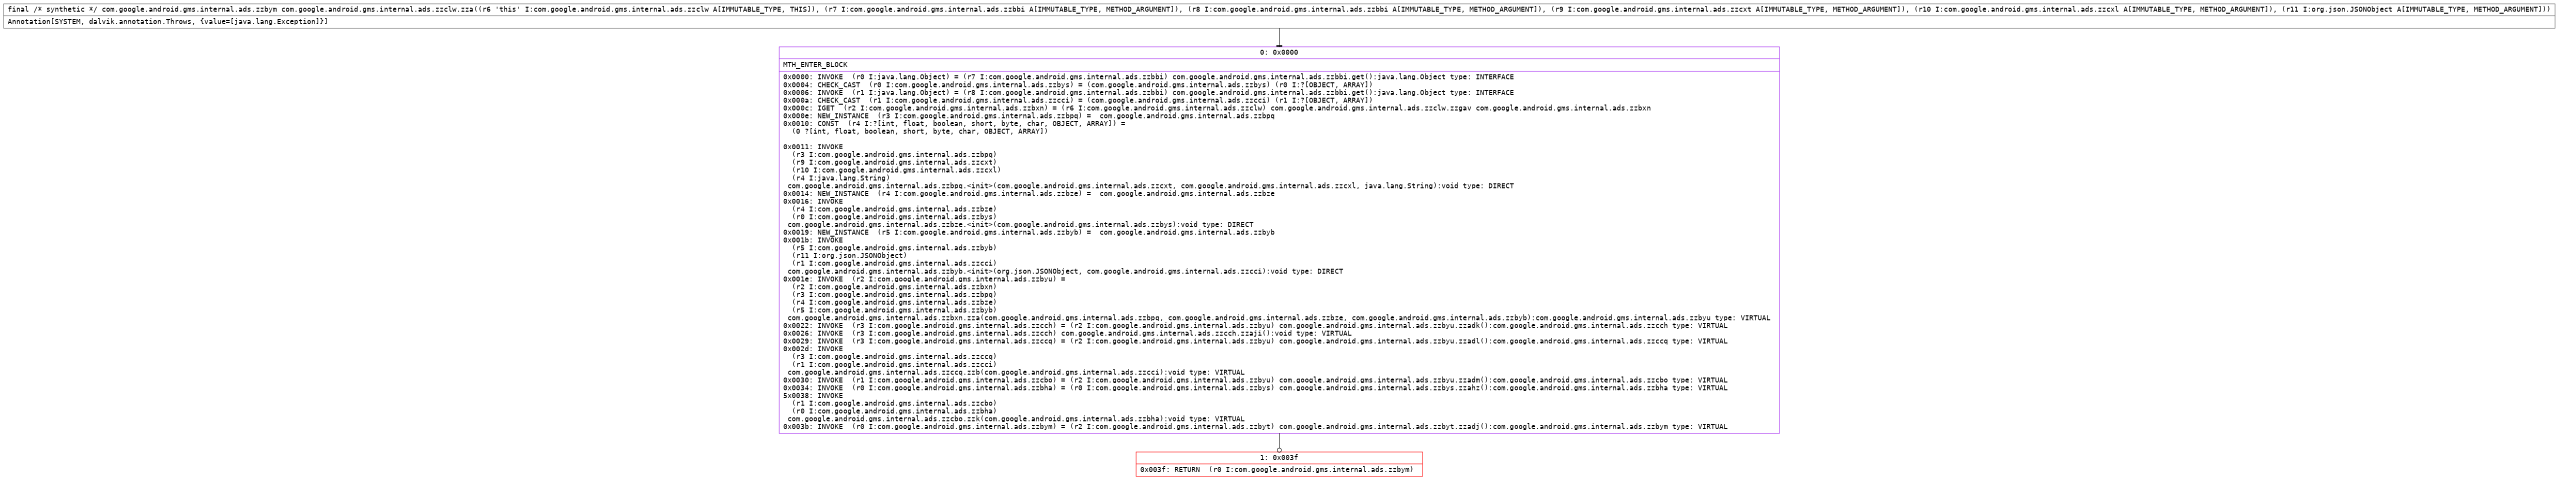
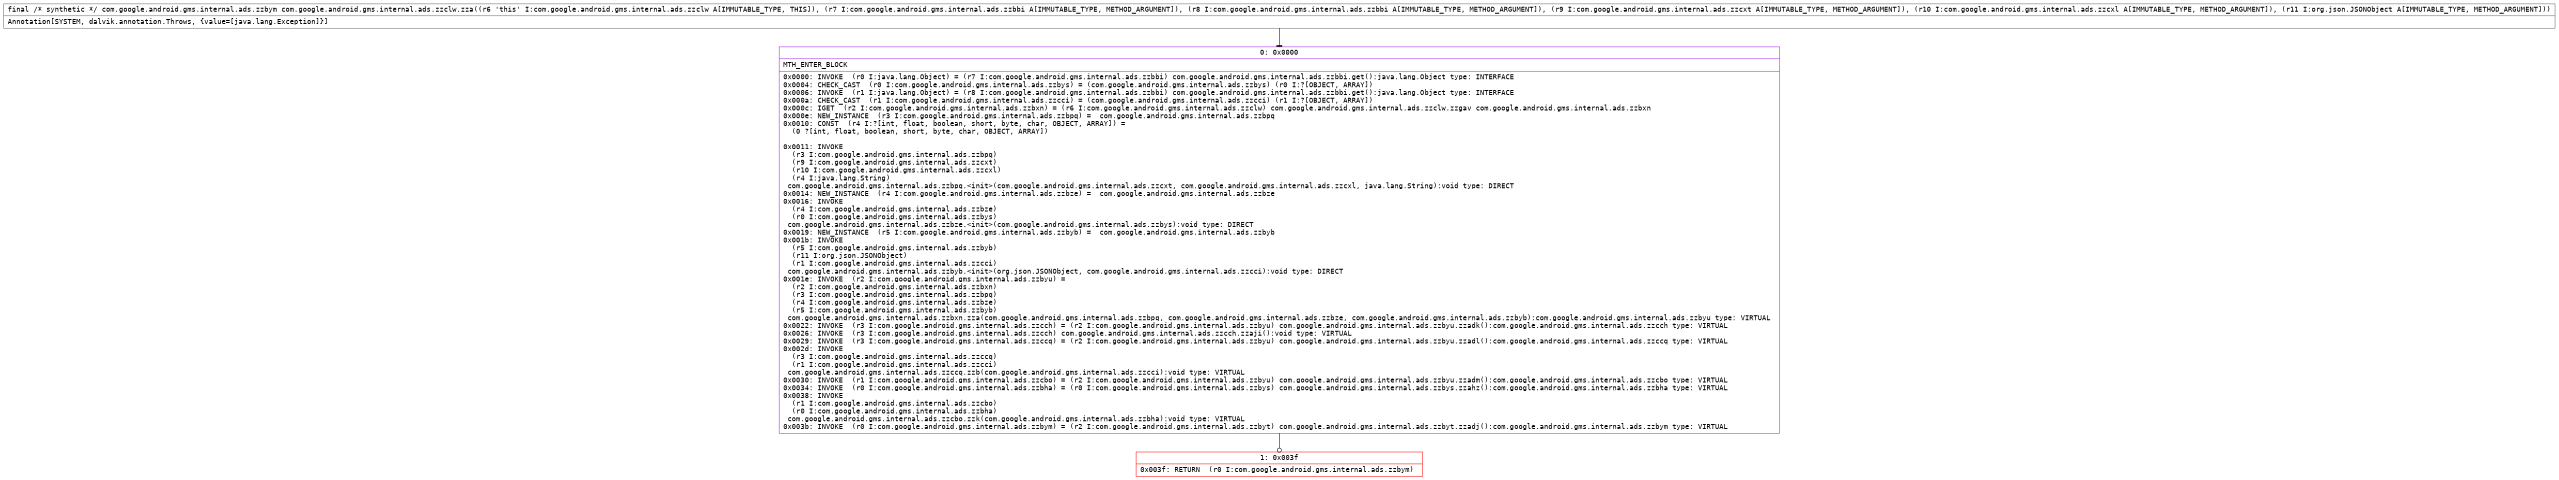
node "0: 0x0000": text "5x0038: INVOKE" -> "0x0038: INVOKE"
